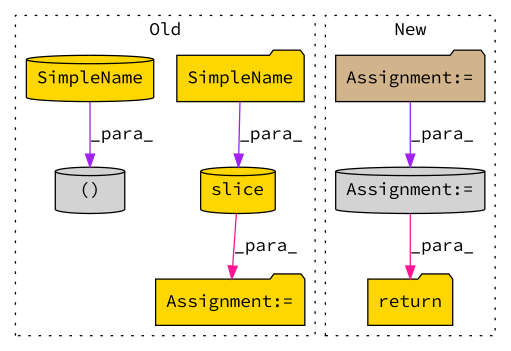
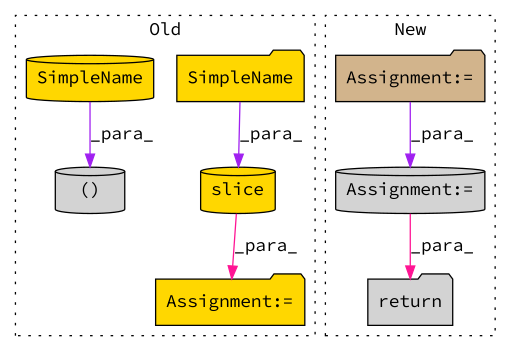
node "return": fillcolor gold -> lightgrey
